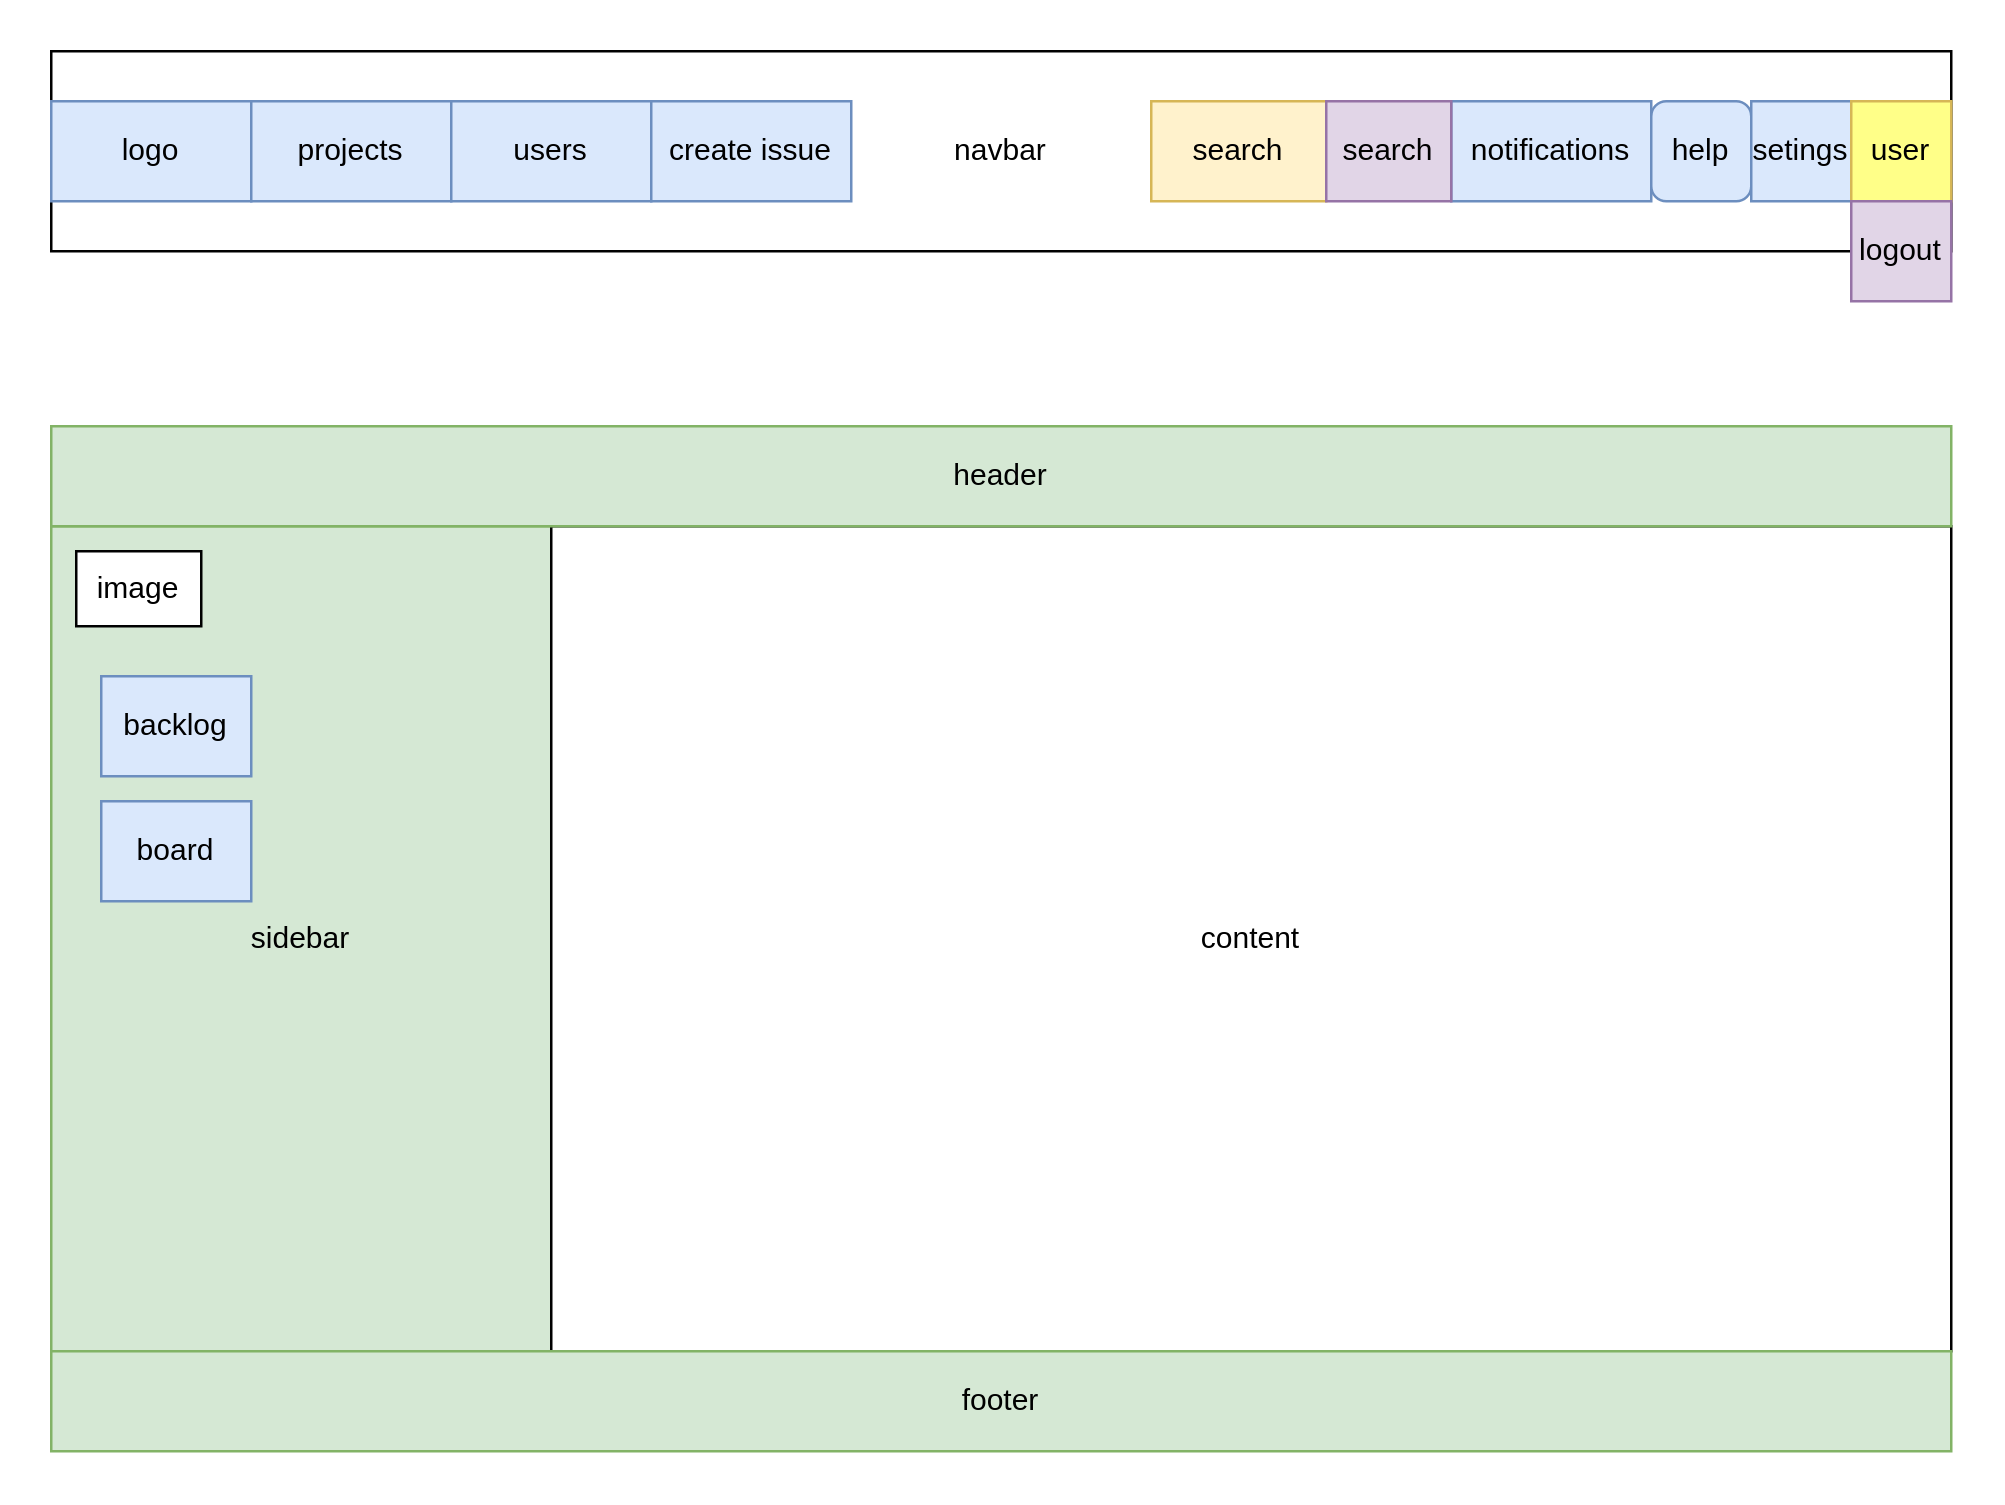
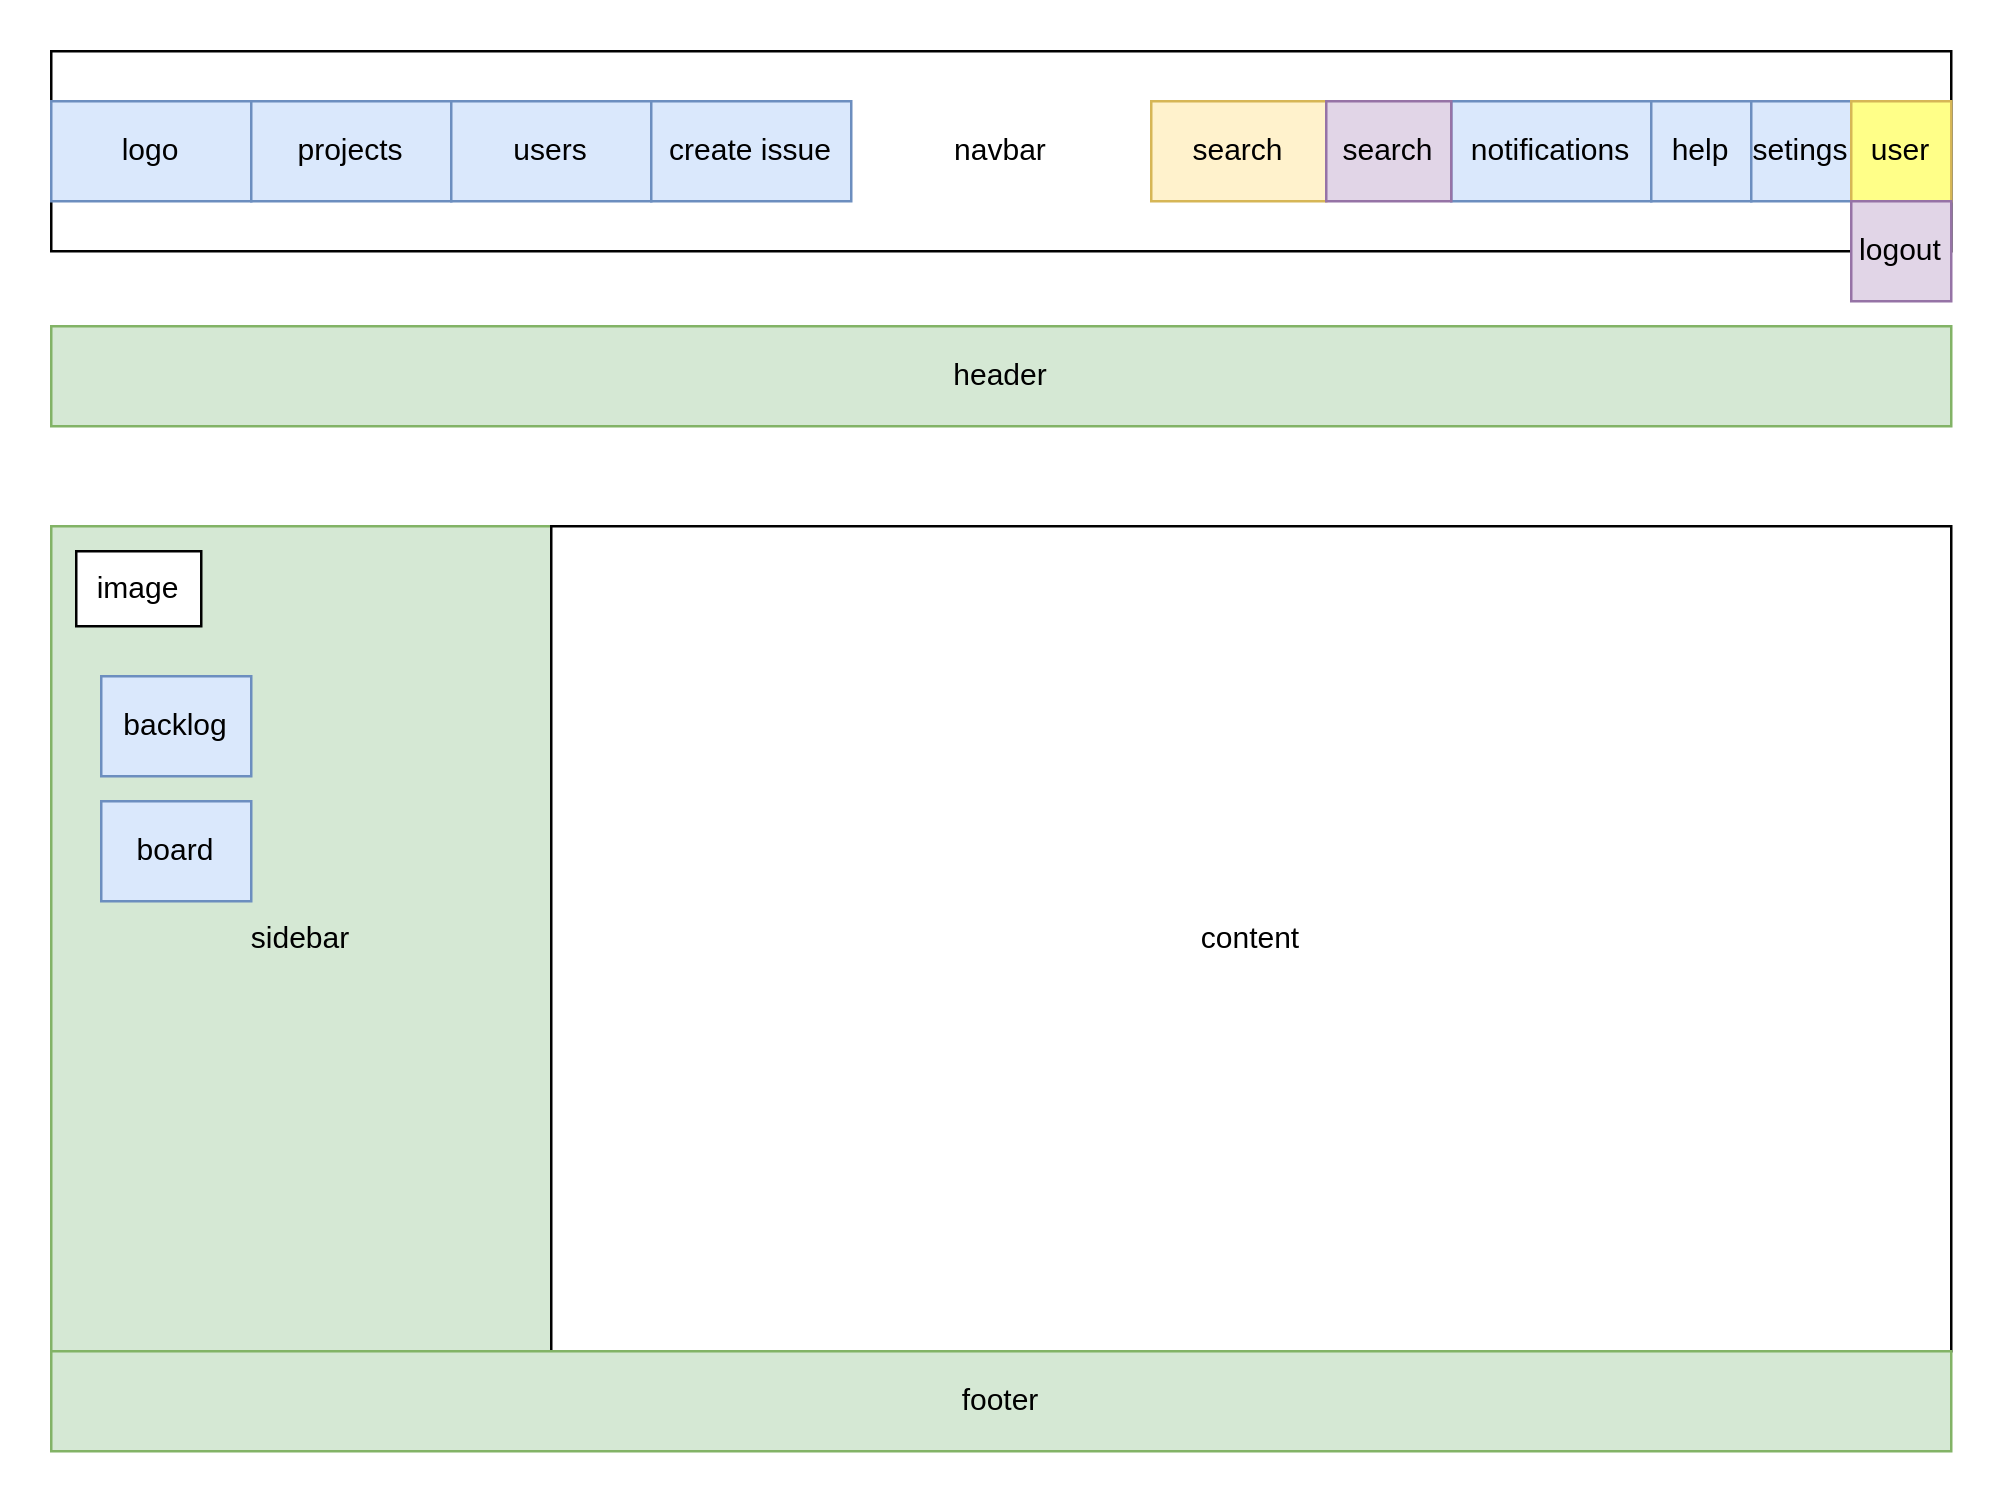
node "help": shape rounded rectangle -> rectangle
node "header": moved (1001, 476) -> (1001, 376)
